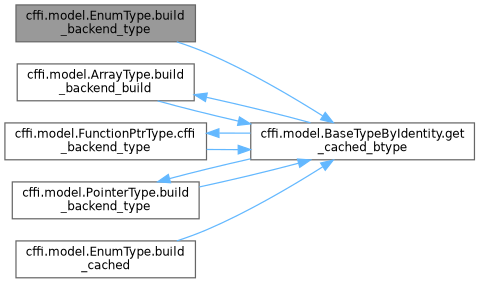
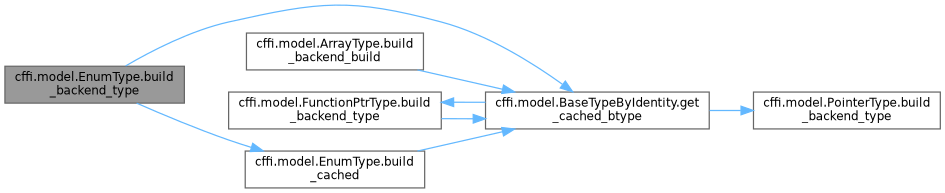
edge "cffi.model.BaseTypeByIdentity.get _cached_btype" -> "cffi.model.ArrayType.build _backend_build": removed
edge "cffi.model.EnumType.build _backend_type" -> "cffi.model.EnumType.build _cached": added
node "cffi.model.FunctionPtrType.cffi _backend_type": label "cffi.model.FunctionPtrType.cffi _backend_type" -> "cffi.model.FunctionPtrType.build _backend_type"
edge "cffi.model.PointerType.build _backend_type" -> "cffi.model.BaseTypeByIdentity.get _cached_btype": removed
